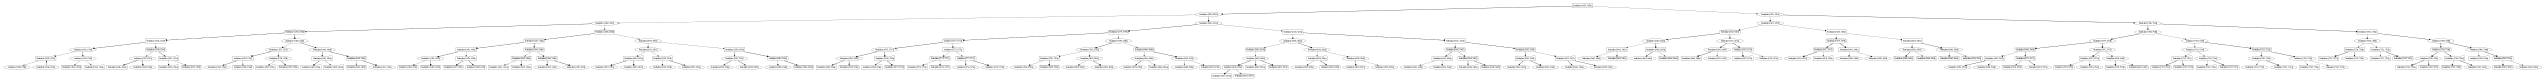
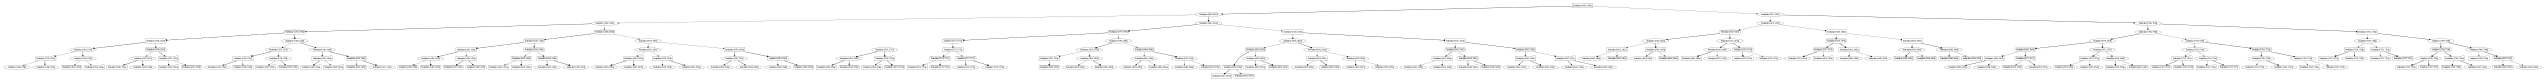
edge "Node{data=[3771, 3771]}" -> "Node{data=[3767, 3767]}": removed
edge "Node{data=[5020, 5020]}" -> "Node{data=[5016, 5016]}": now "Node{data=[5018, 5018]}" -> "Node{data=[5016, 5016]}"
edge "Node{data=[1340, 1340]}" -> "Node{data=[1339, 1339]}": reversed
node "Node{data=[3780, 3780]}": removed
